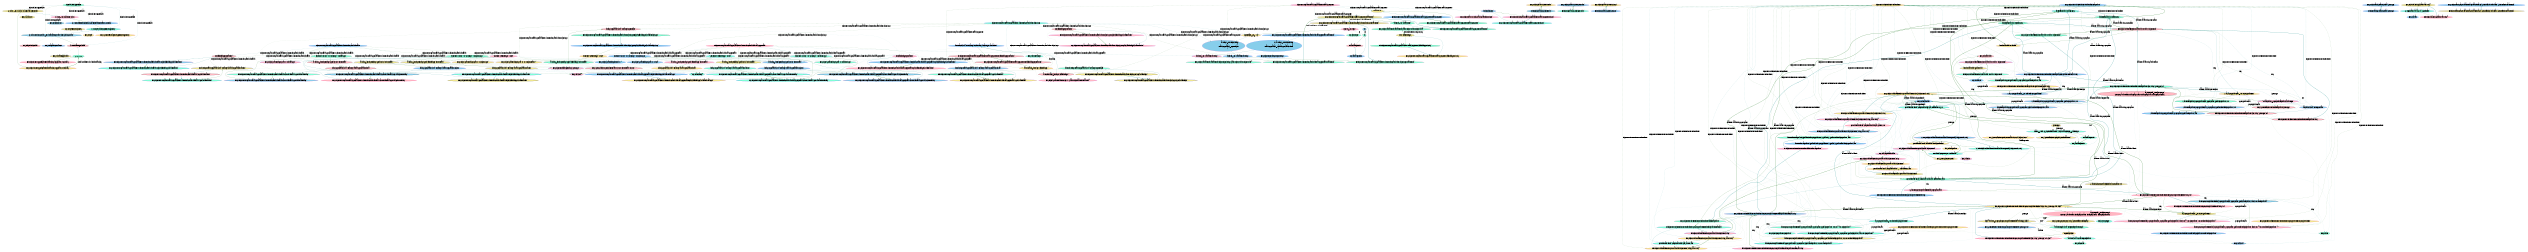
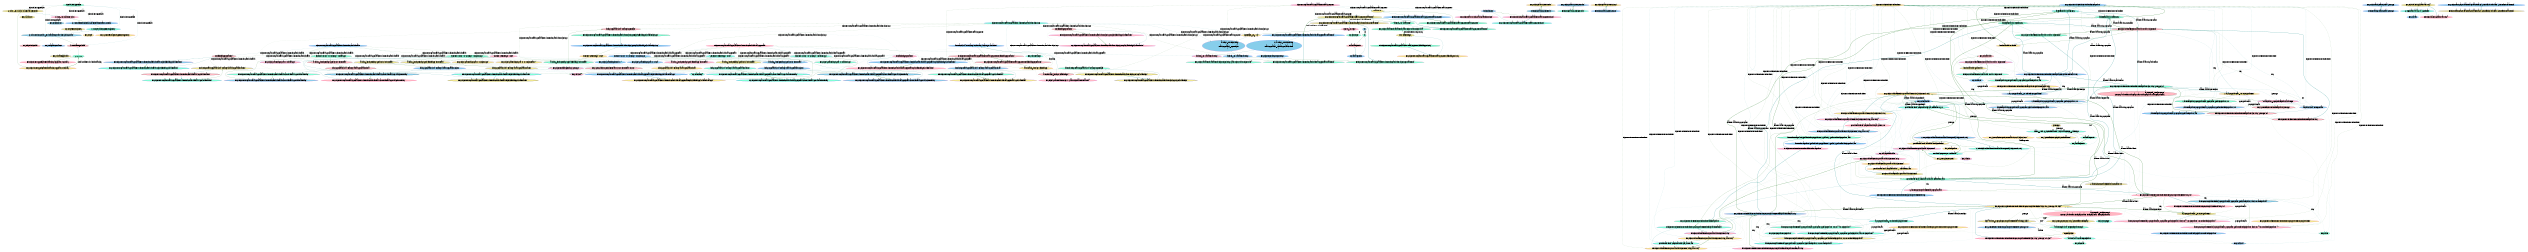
edge "Ninject.Tests.Unit.ExtensionsForMemberInfoTest" -> "Entry Ninject.InjectAttribute.InjectAttribute()": now "Ninject.Tests.Unit.ExtensionsForMemberInfoTest" -> "6: this.TestGetCustomAttributesExtended(propertyName, true)"
